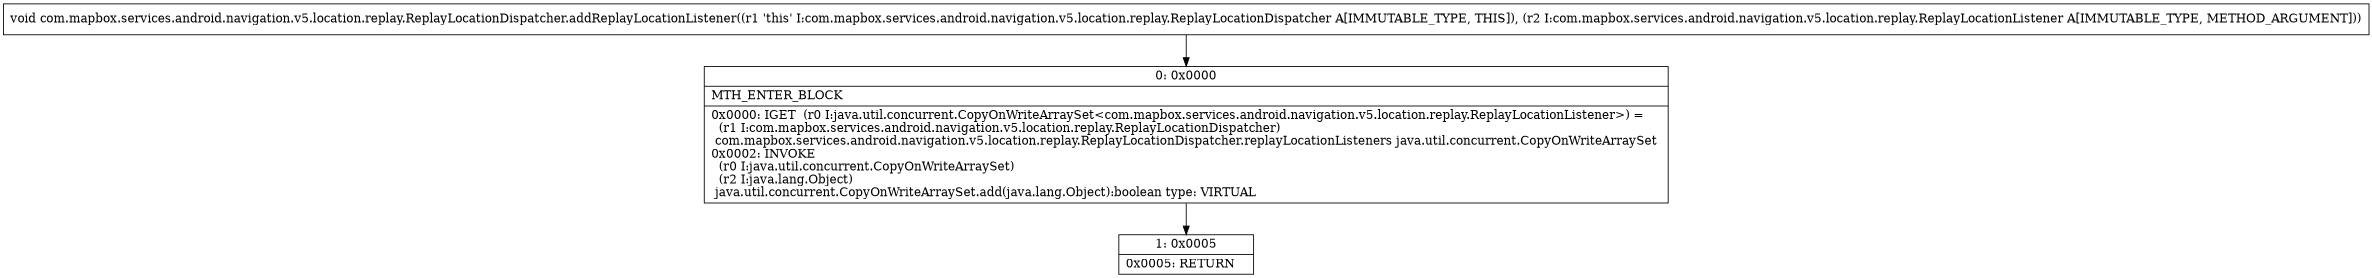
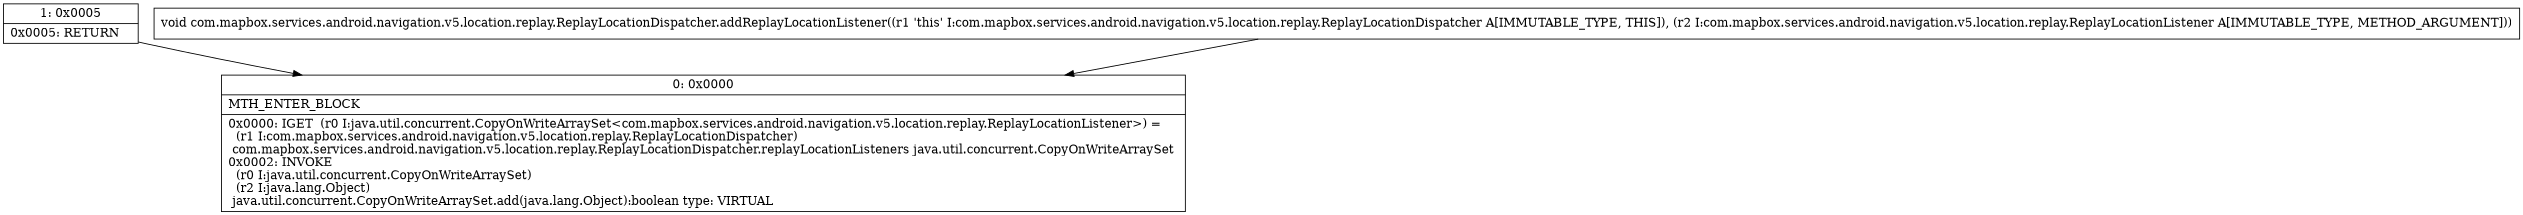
edge "0: 0x0000" -> "1: 0x0005": reversed
